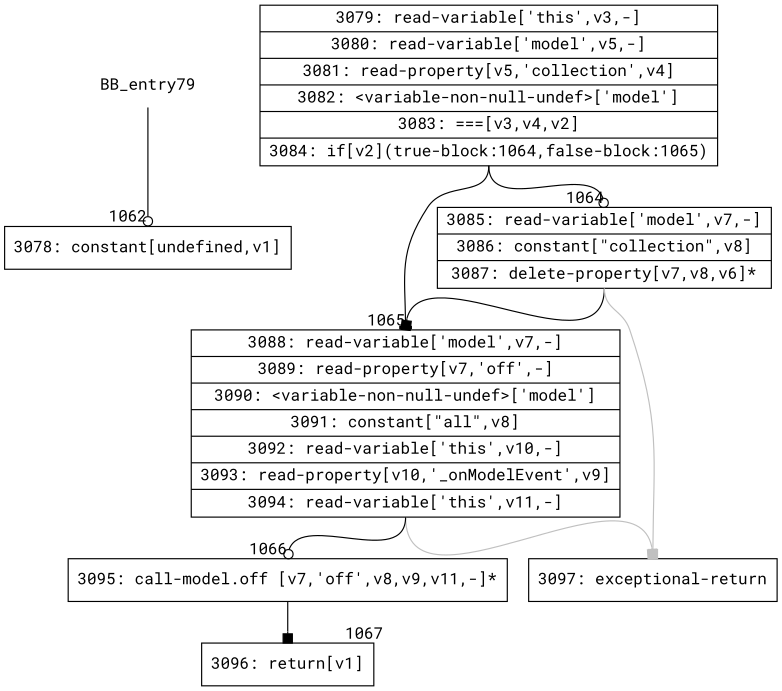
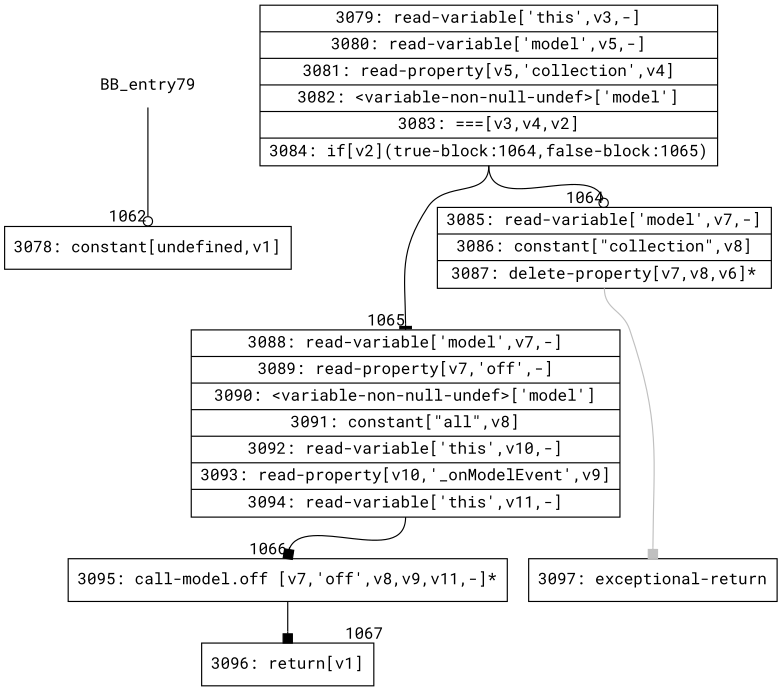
edge "3085: read-variable['model',v7,-]" -> "3088: read-variable['model',v7,-]": removed
edge "3088: read-variable['model',v7,-]" -> "3095: call-model.off [v7,'off',v8,v9,v11,-]*": arrowhead odot -> box
edge "3088: read-variable['model',v7,-]" -> "3097: exceptional-return": removed
